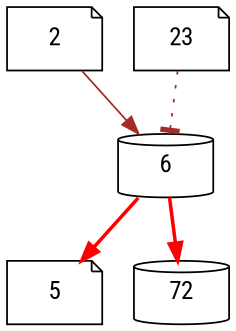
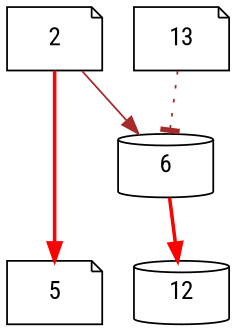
node "23": label "23" -> "13"
edge "6" -> "5": now "2" -> "5"
node "72": label "72" -> "12"
